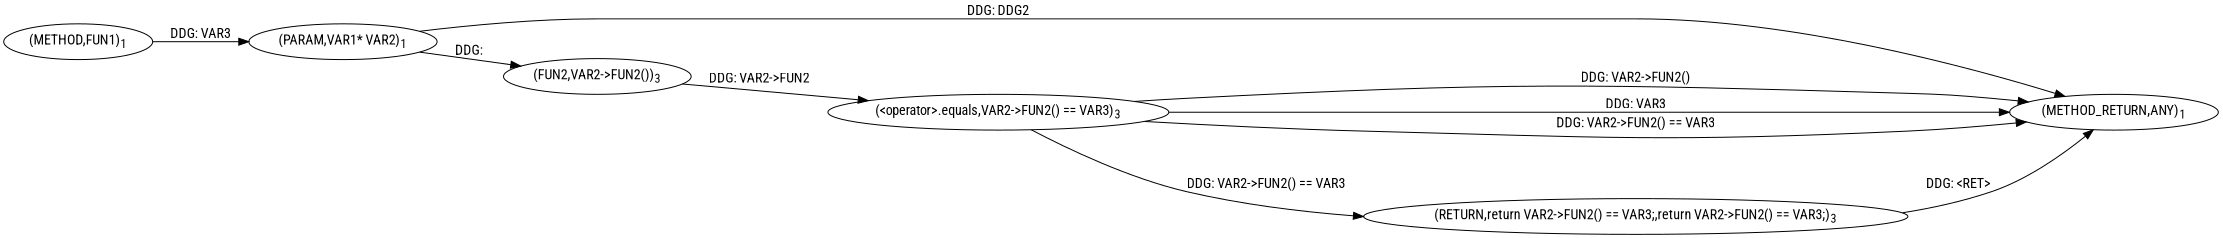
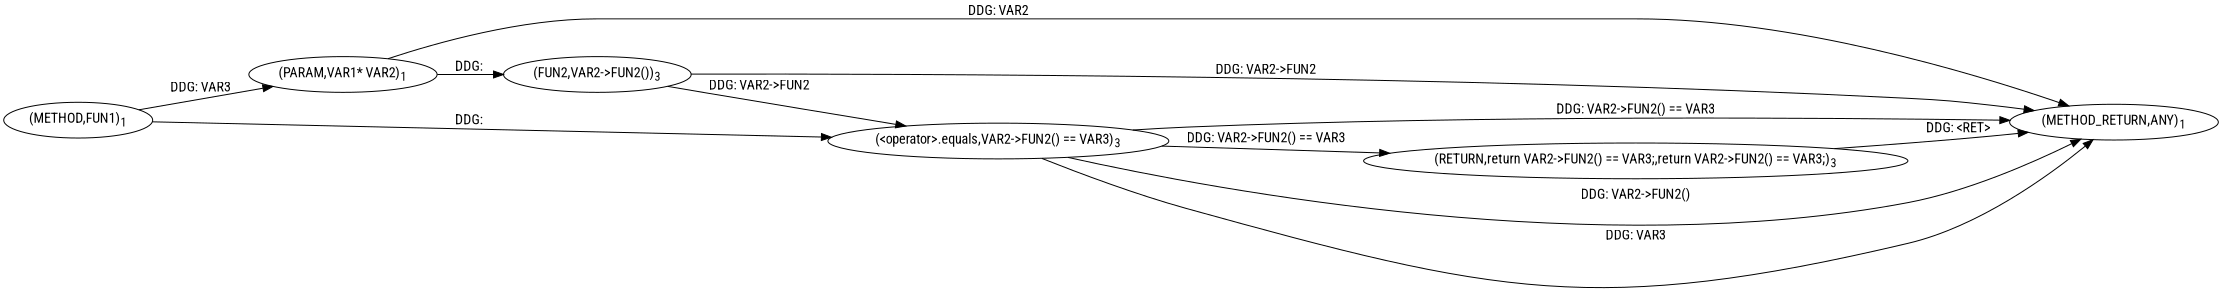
edge "(PARAM,VAR1* VAR2)" -> "(METHOD_RETURN,ANY)": label "DDG: DDG2" -> "DDG: VAR2"
edge "(FUN2,VAR2->FUN2())" -> "(METHOD_RETURN,ANY)": added, label "DDG: VAR2->FUN2"
edge "(METHOD,FUN1)" -> "(<operator>.equals,VAR2->FUN2() == VAR3)": added, label "DDG:"
